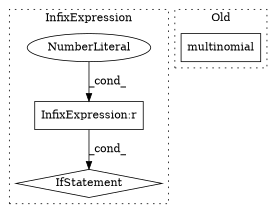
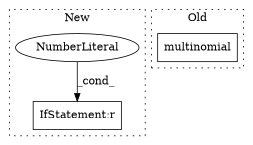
cluster "InfixExpression": label "InfixExpression" -> "New"
node "InfixExpression:r": label "InfixExpression:r" -> "IfStatement:r"
node "IfStatement": removed
